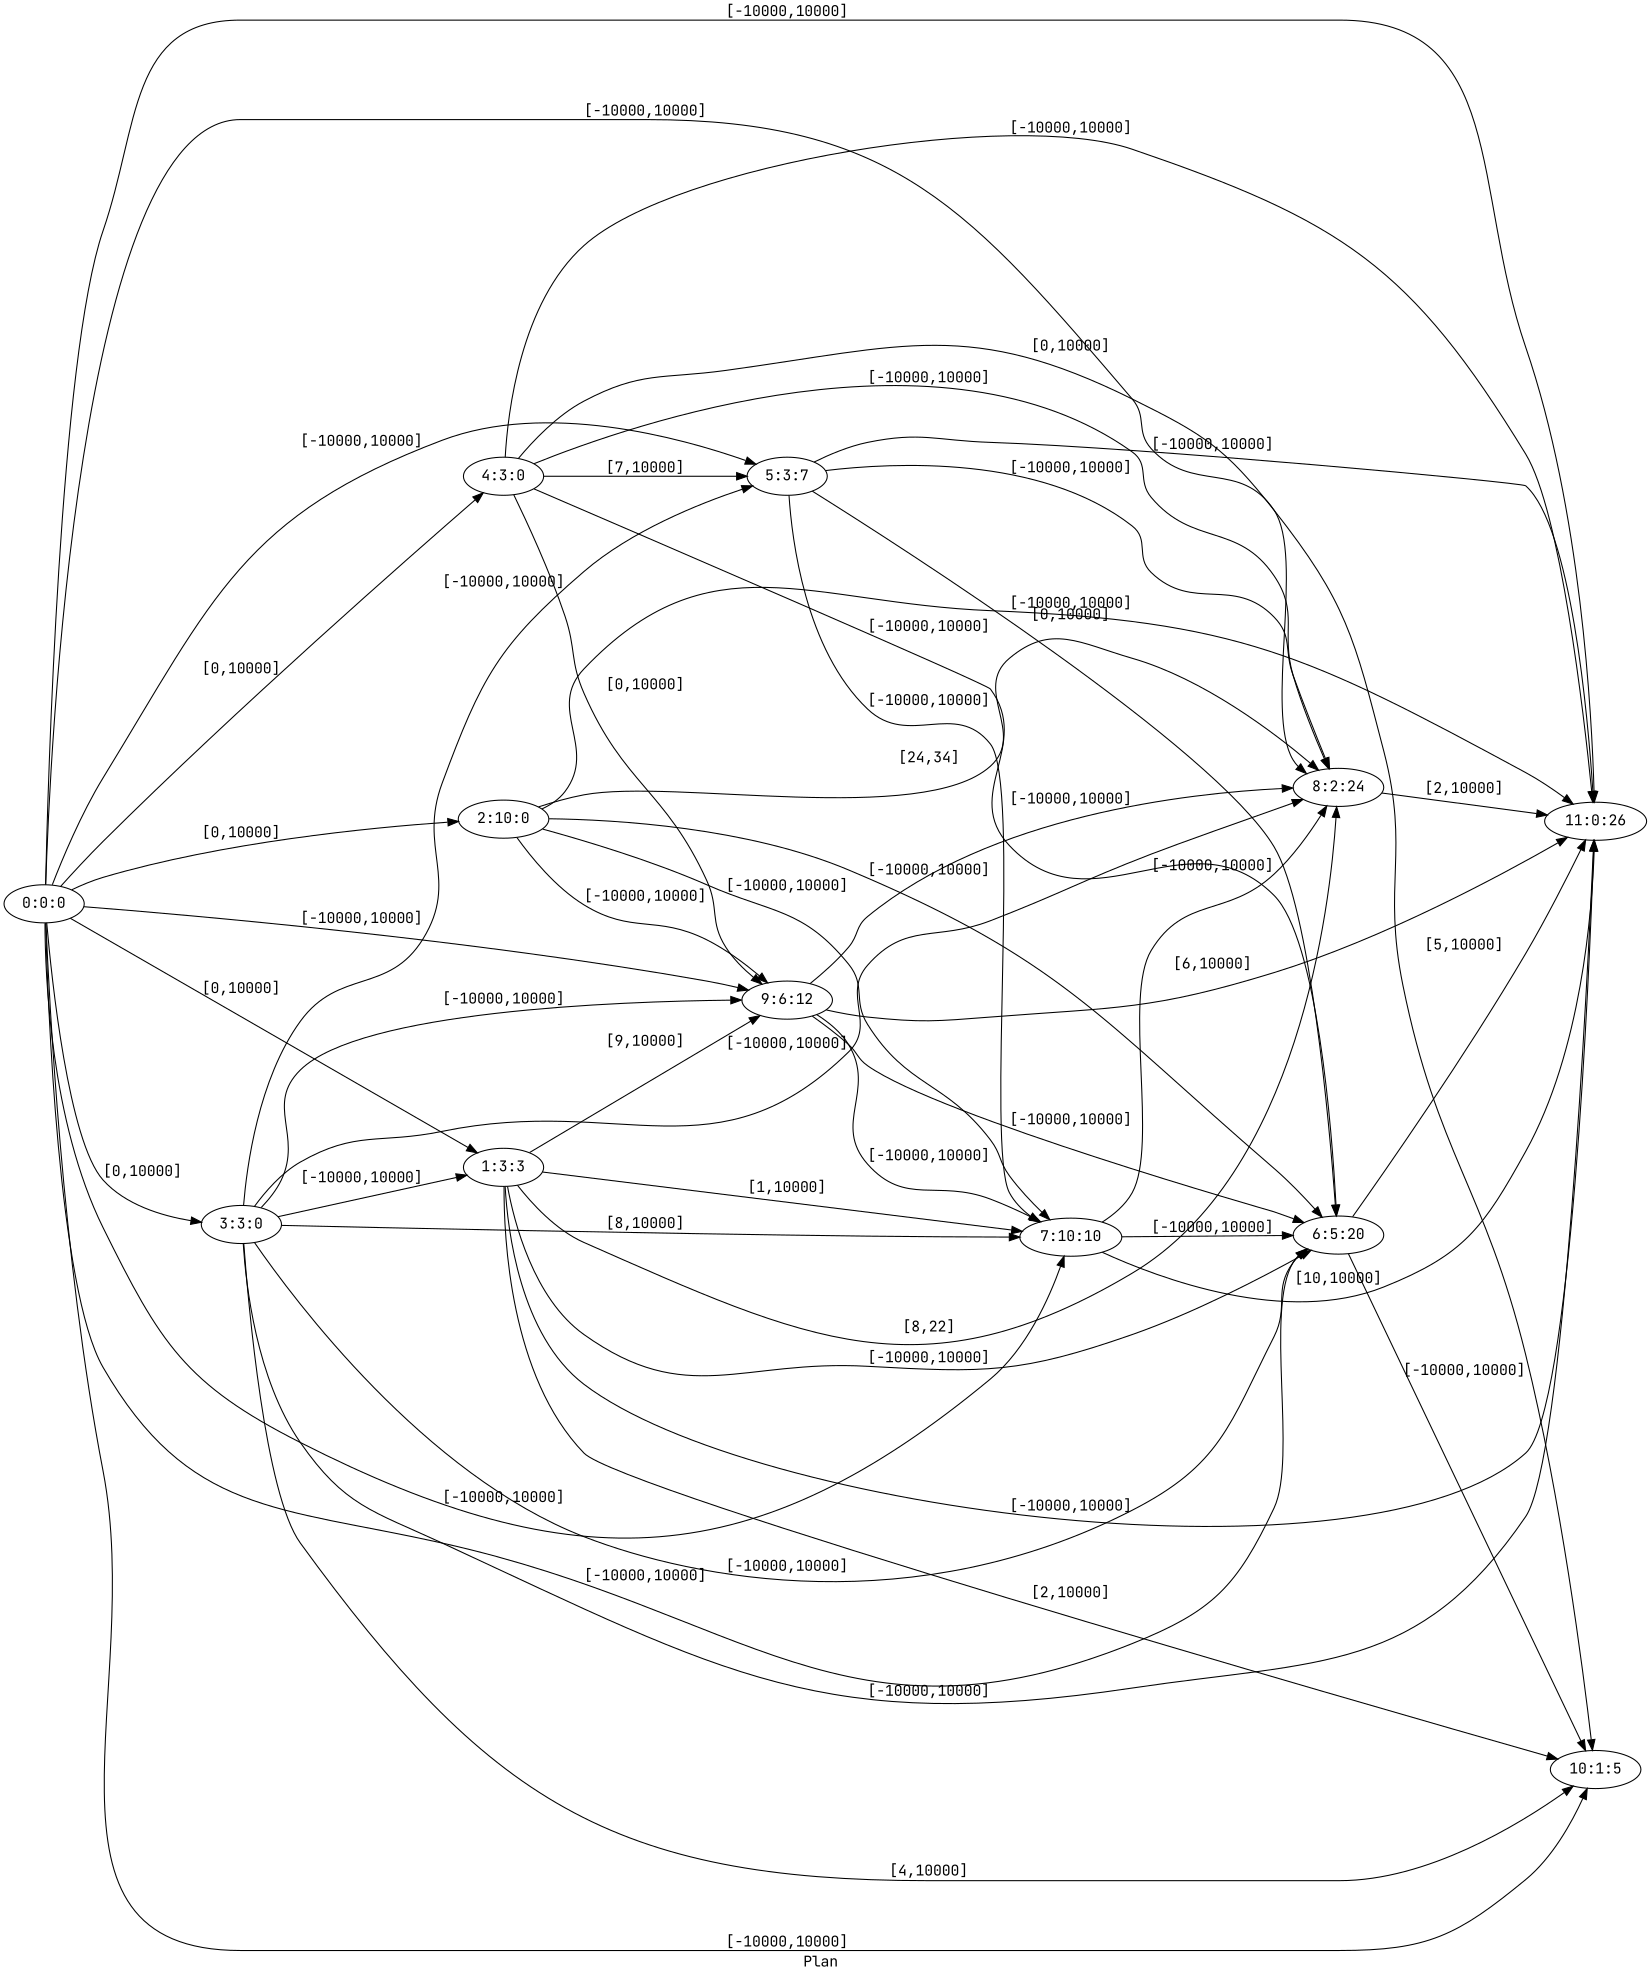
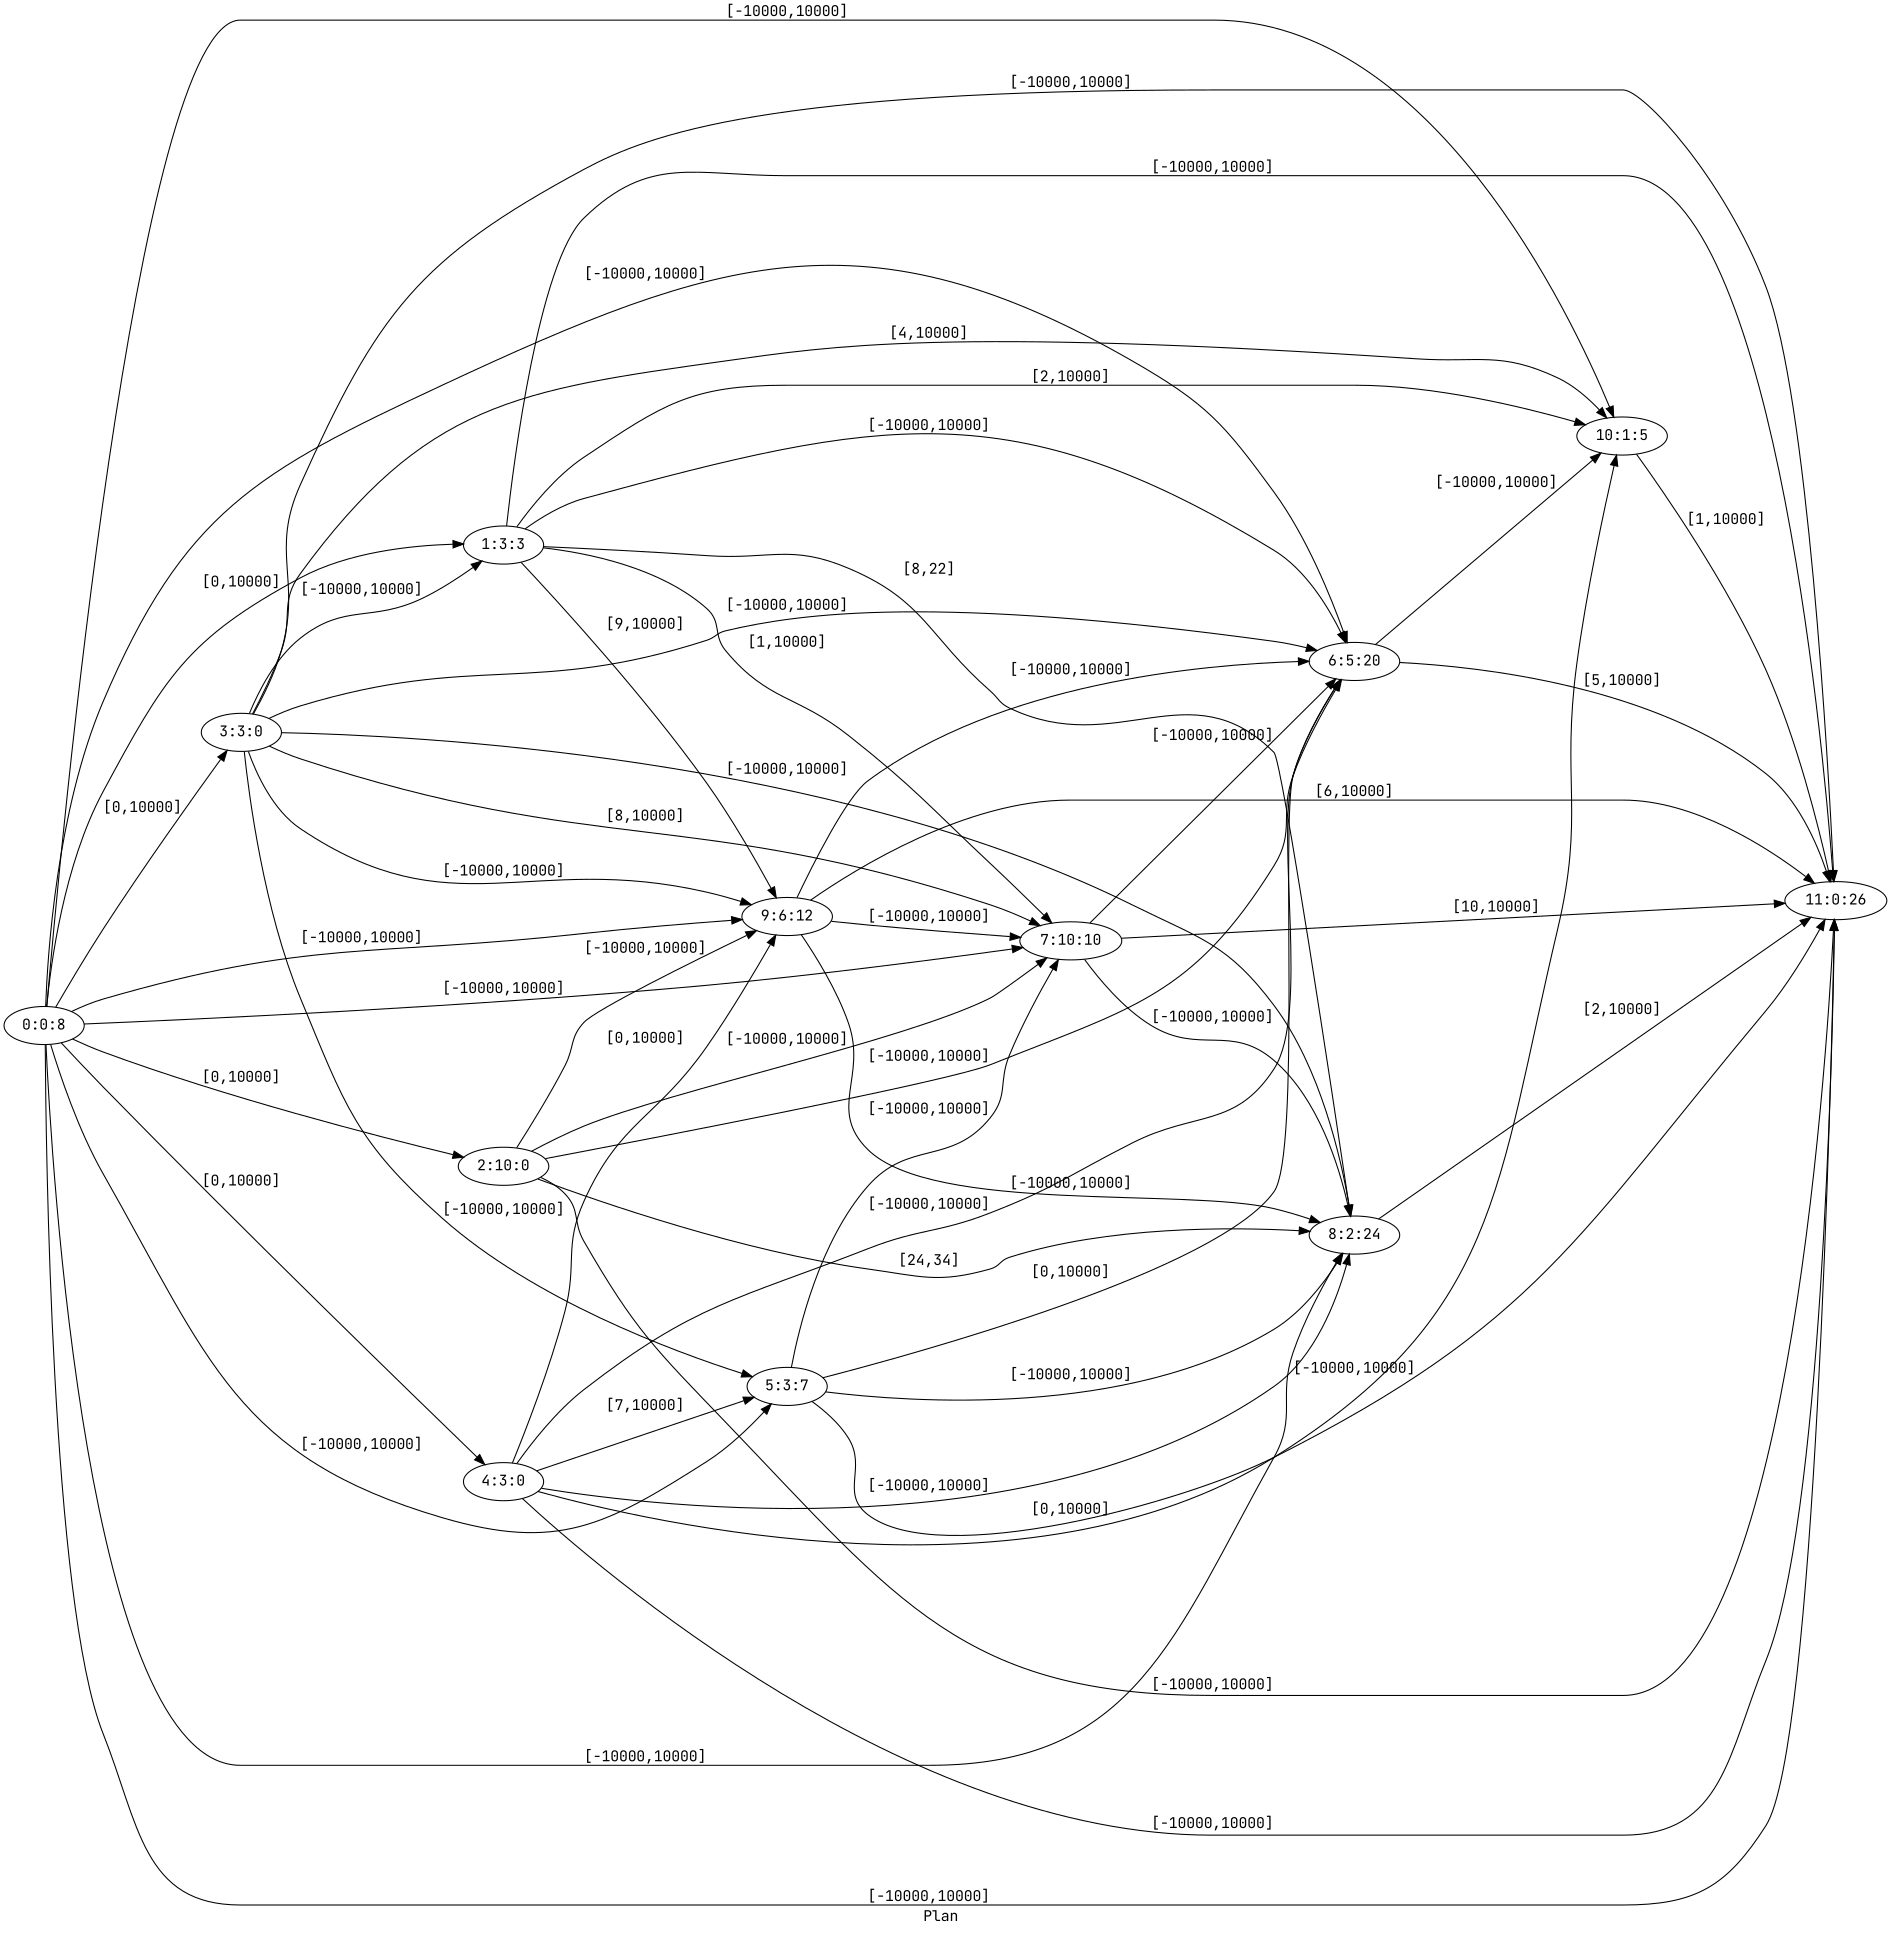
edge "10:1:5" -> "11:0:26": added, label "[1,10000]"
node "0:0:0": label "0:0:0" -> "0:0:8"
